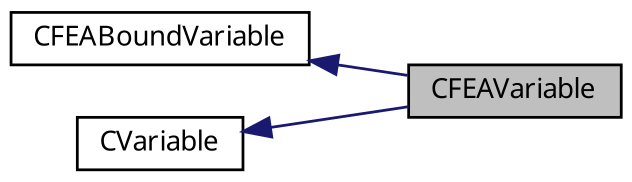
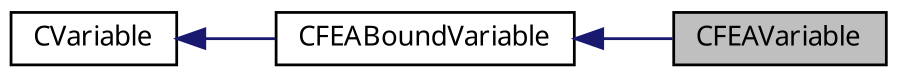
edge "CFEAVariable" -> "CVariable": now "CFEABoundVariable" -> "CVariable"
